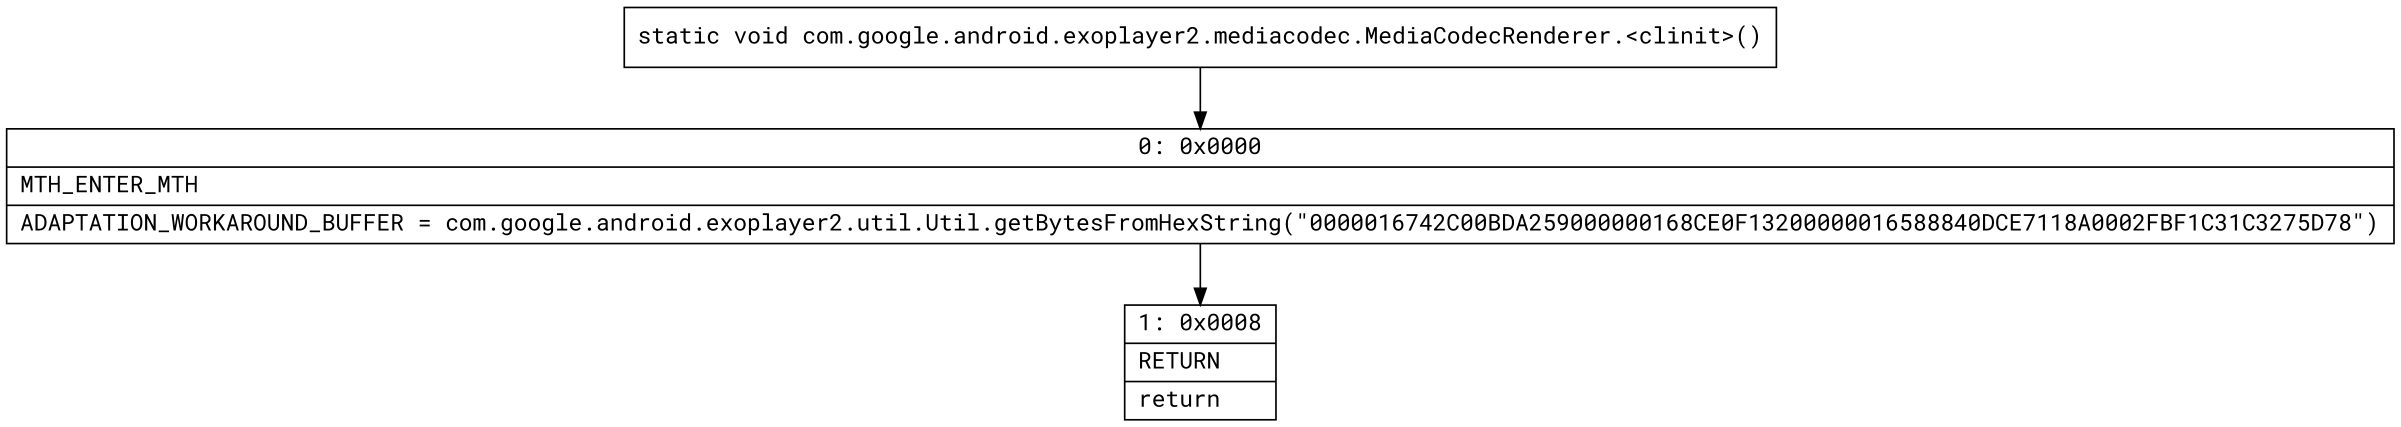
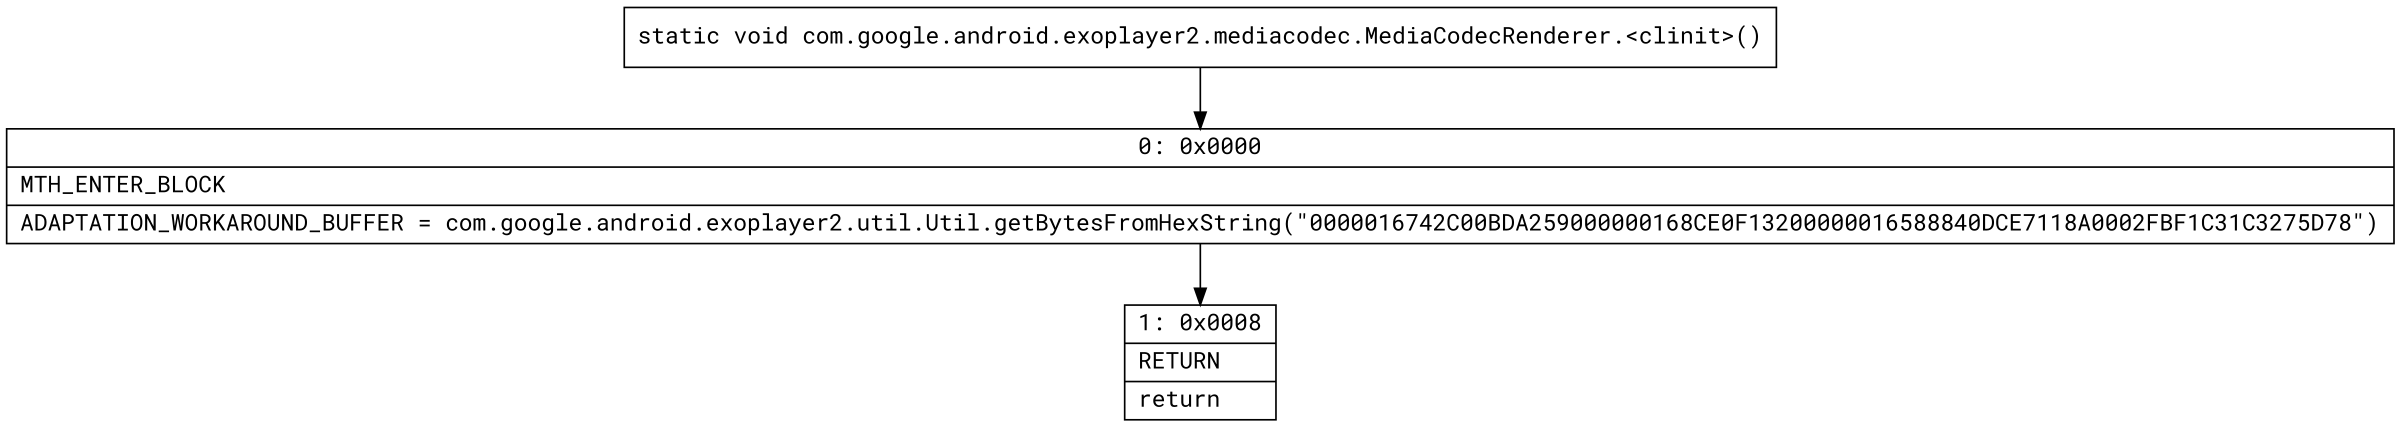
node "0: 0x0000": text "MTH_ENTER_MTH" -> "MTH_ENTER_BLOCK"
